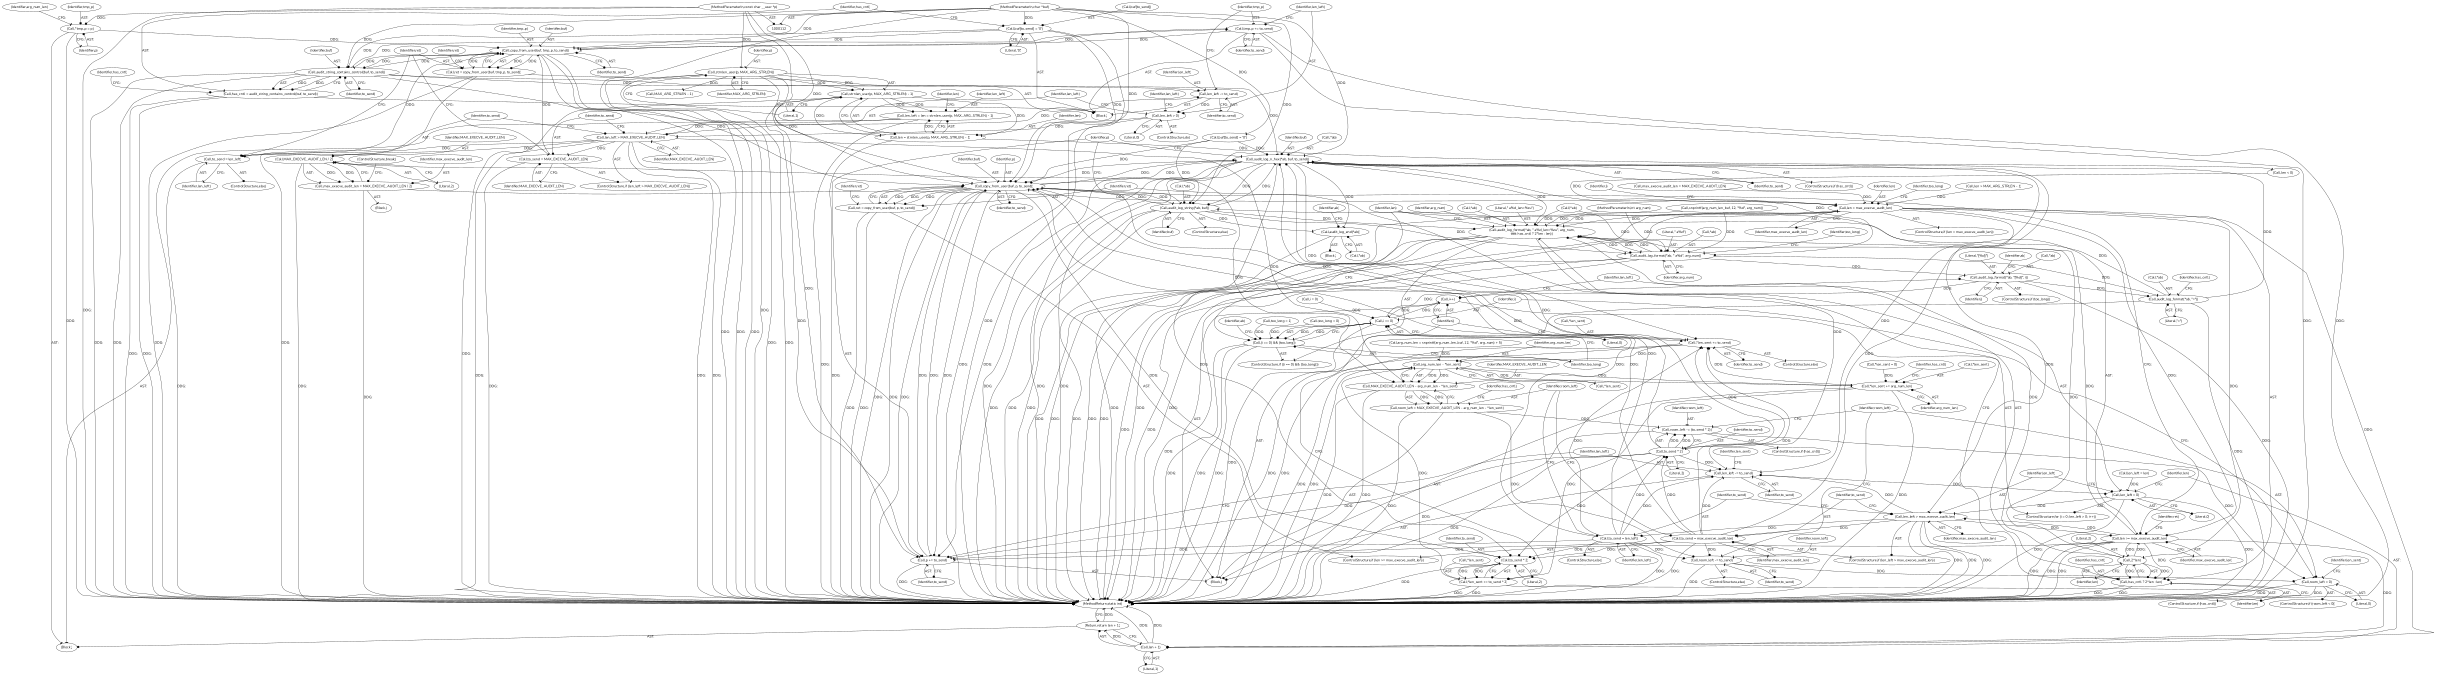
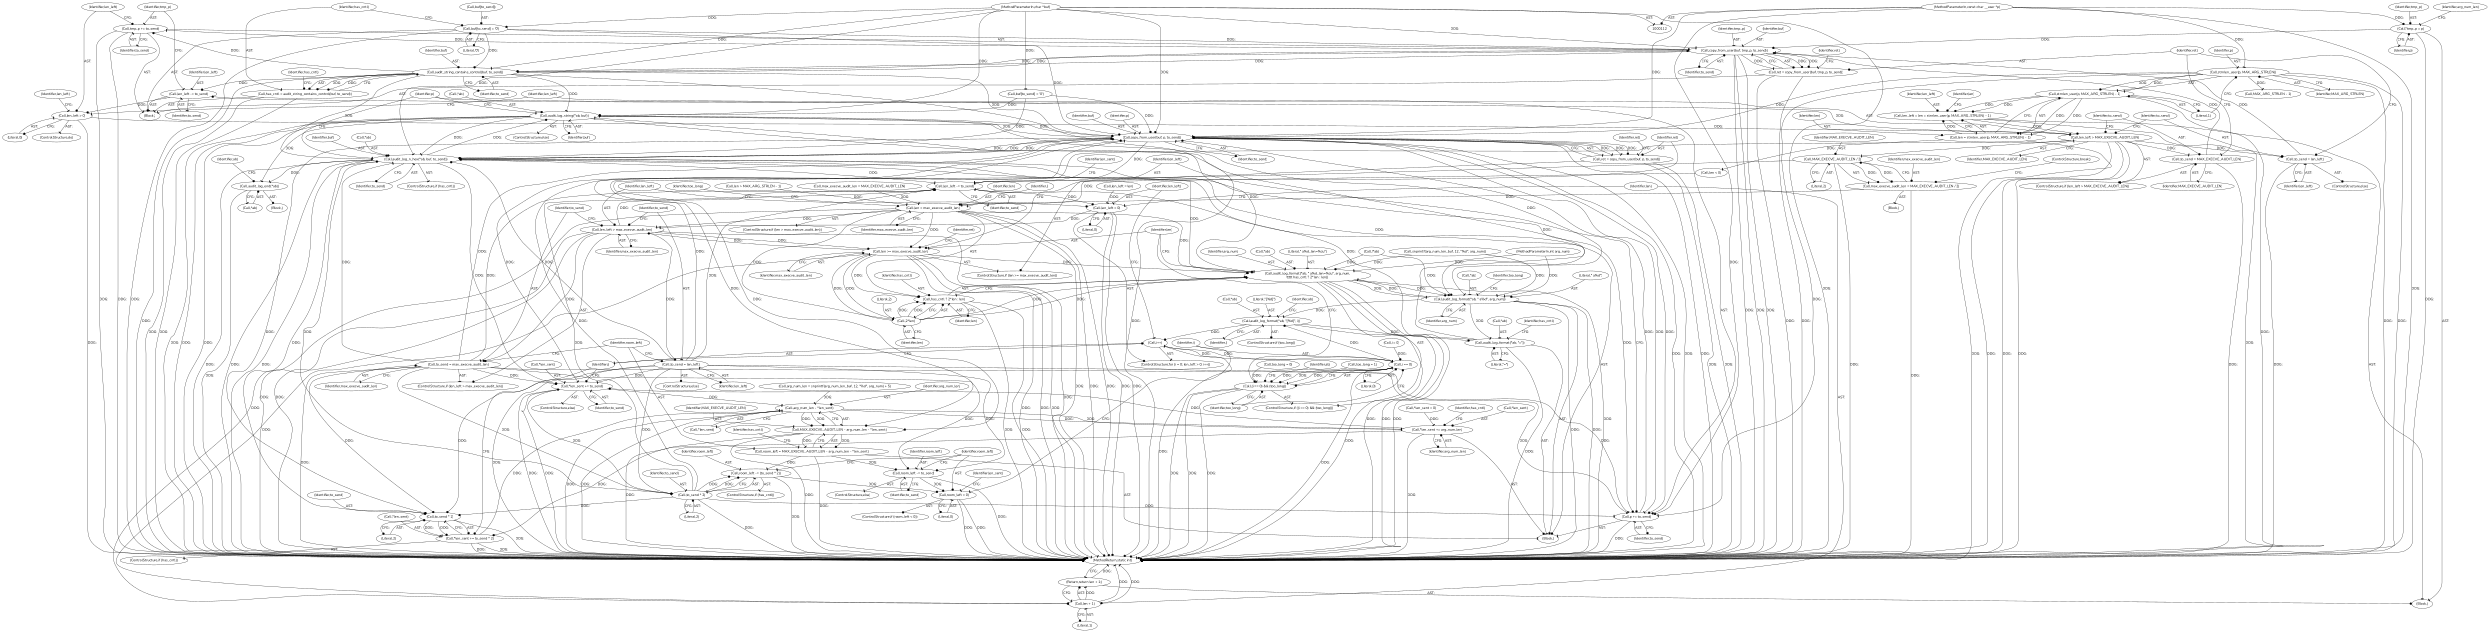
edge "(Call,tmp_p += to_send)" -> "(Call,copy_from_user(buf, tmp_p, to_send))": label "DDG: " -> "AST: "
edge "(Call,audit_string_contains_control(buf, to_send))" -> "(Call,audit_log_string(*ab, buf))": added, label "DDG:"
edge "(Call,*len_sent = 0)" -> "(Call,*len_sent += arg_num_len)": arrowhead dot -> tee
